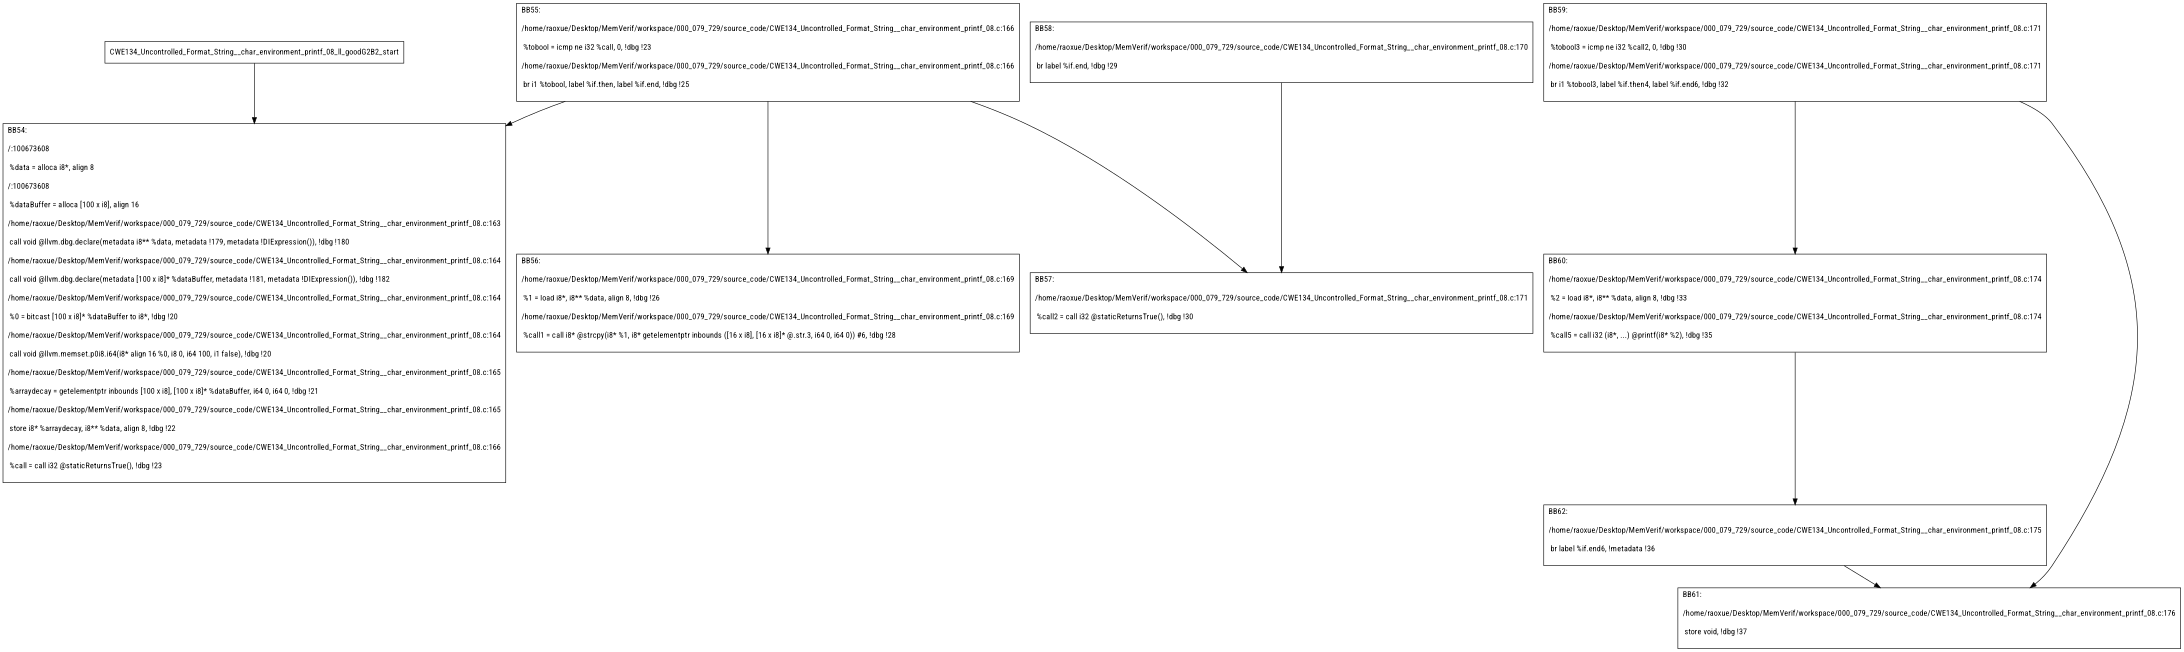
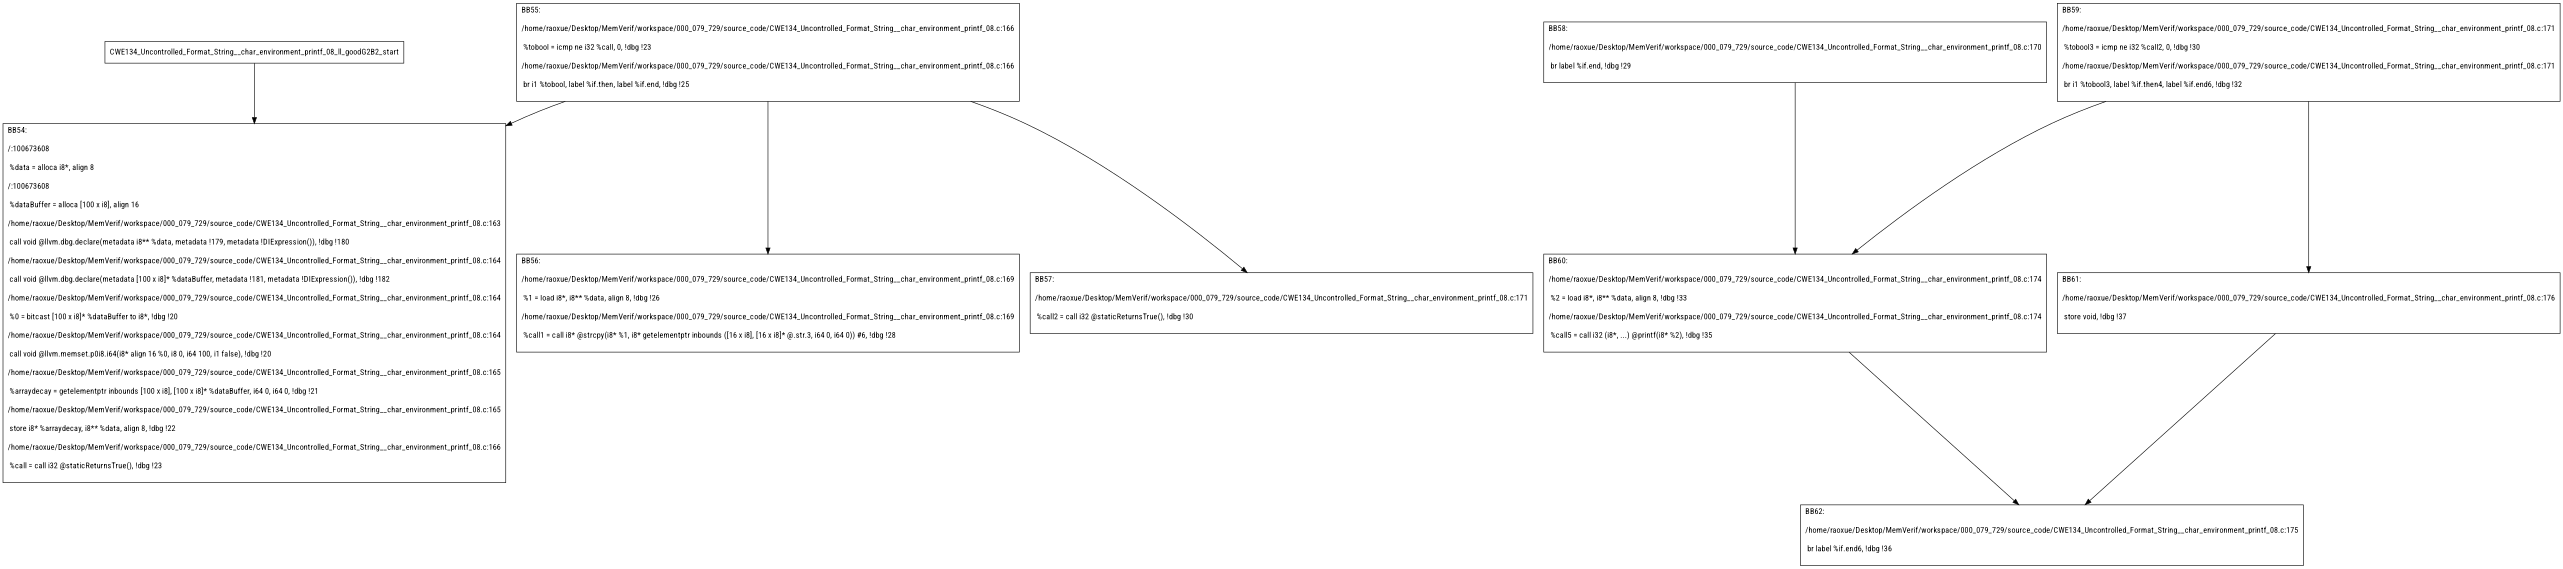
edge "BB58:" -> "BB57:": now "BB58:" -> "BB60:"
node "BB62:": text "br label %if.end6, !metadata !36" -> "br label %if.end6, !dbg !36"
edge "BB62:" -> "BB61:": reversed
